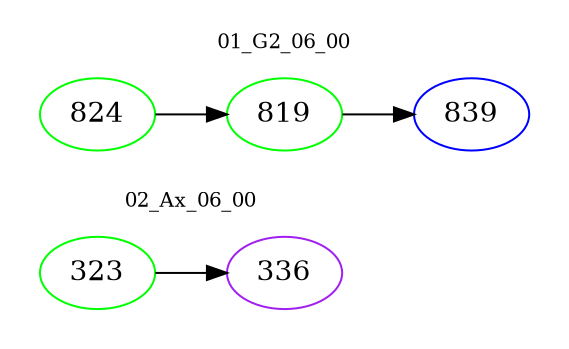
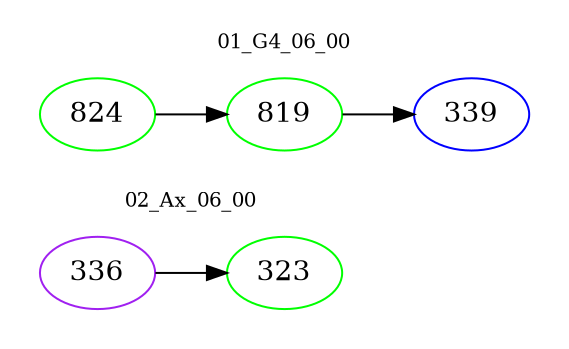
cluster "01_G2_06_00": label "01_G2_06_00" -> "01_G4_06_00"
node "839": label "839" -> "339"
edge "323" -> "336": reversed
